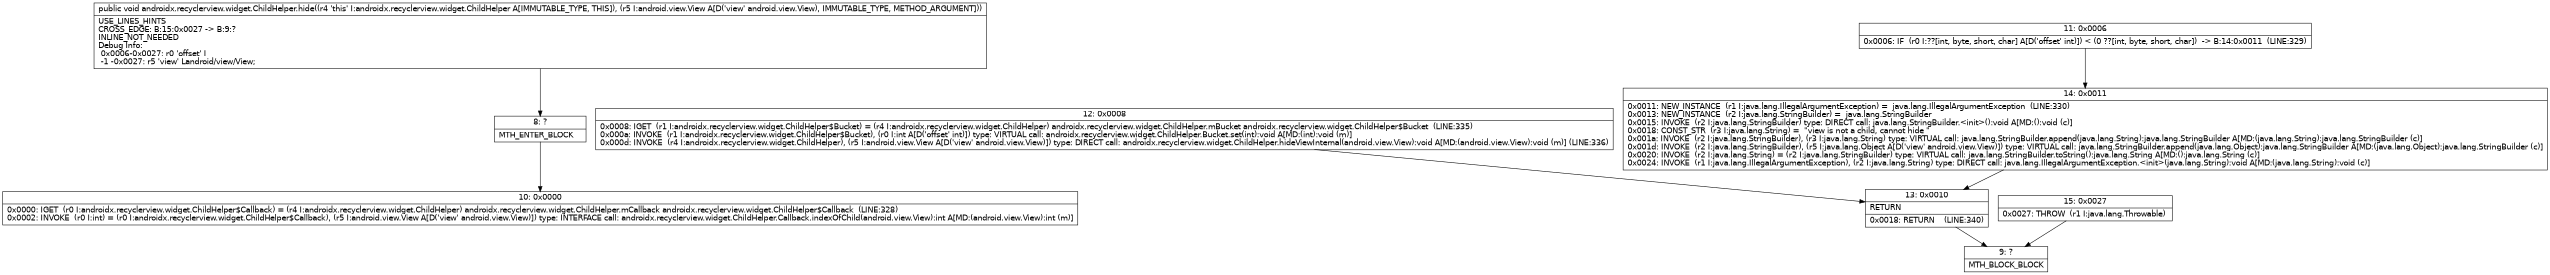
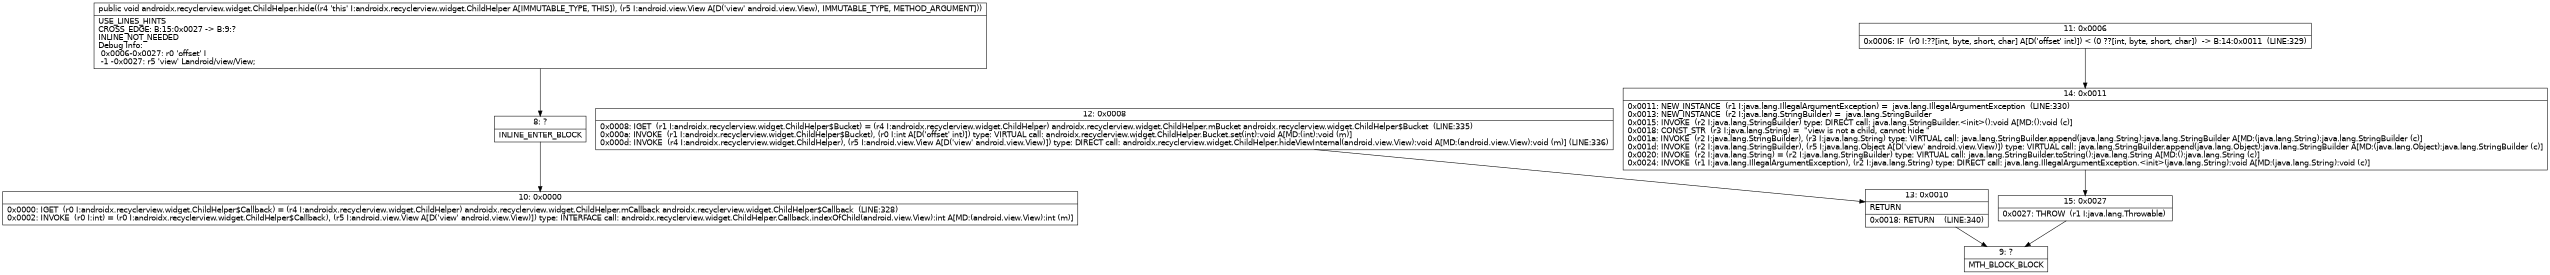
node "8: ?": text "MTH_ENTER_BLOCK" -> "INLINE_ENTER_BLOCK"
edge "14: 0x0011" -> "13: 0x0010": now "14: 0x0011" -> "15: 0x0027"
